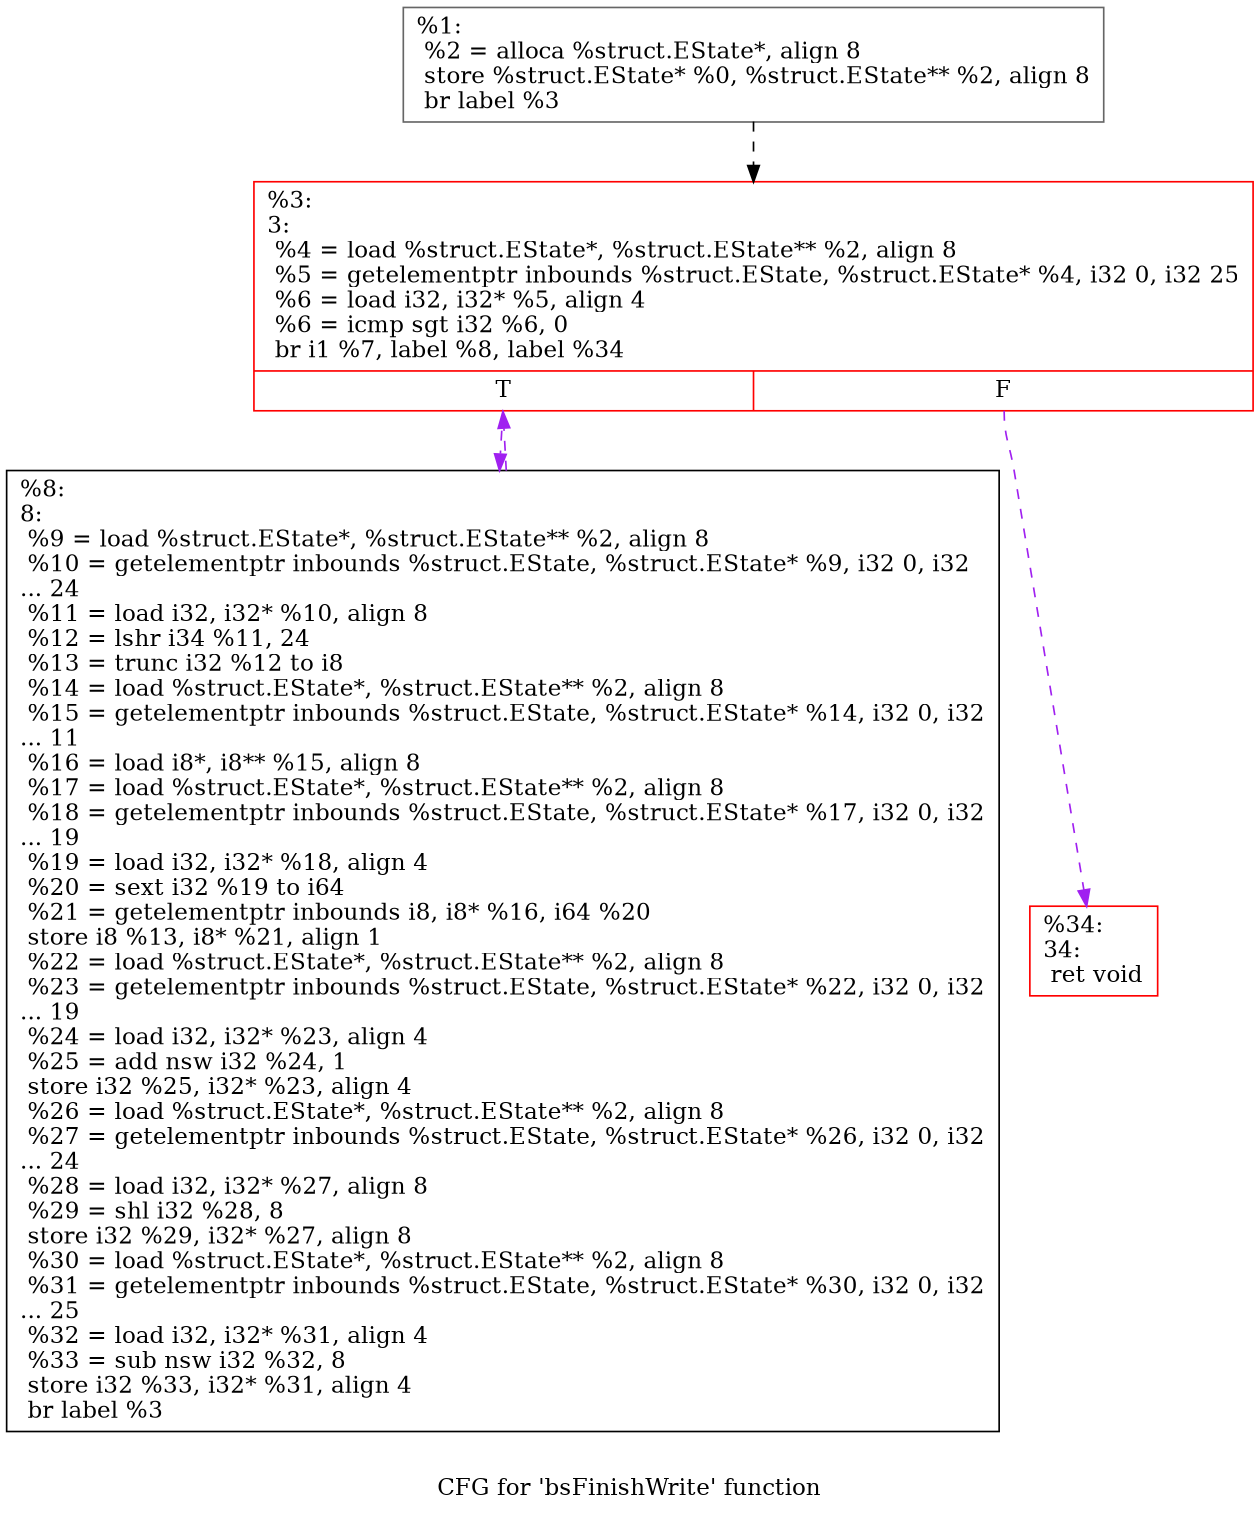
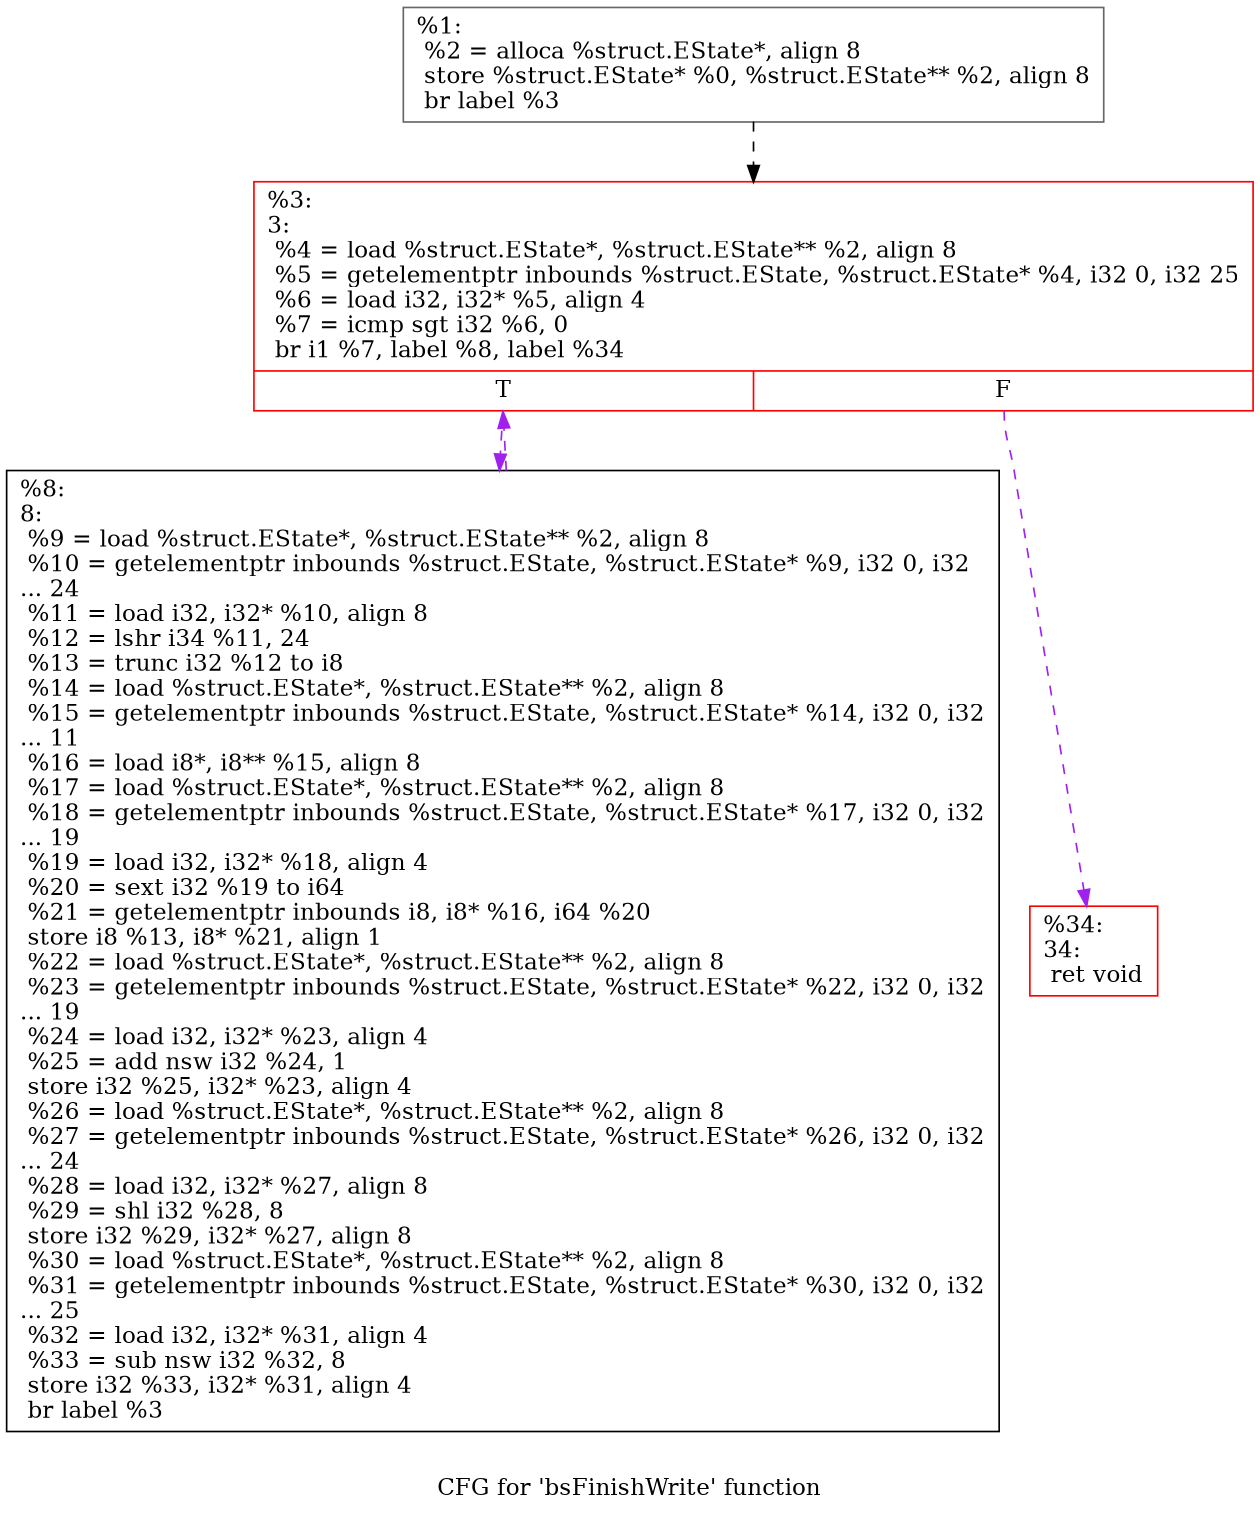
node "%3:": text "%6 = icmp sgt i32 %6, 0" -> "%7 = icmp sgt i32 %6, 0"
